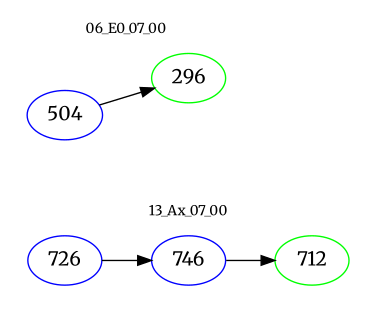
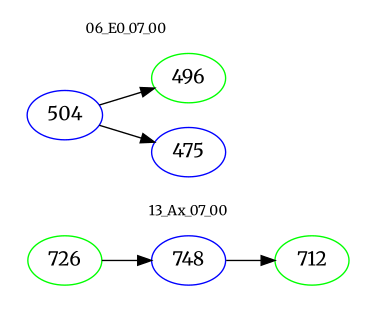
node "296": label "296" -> "496"
node "475": added
node "726": color blue -> green
node "746": label "746" -> "748"
